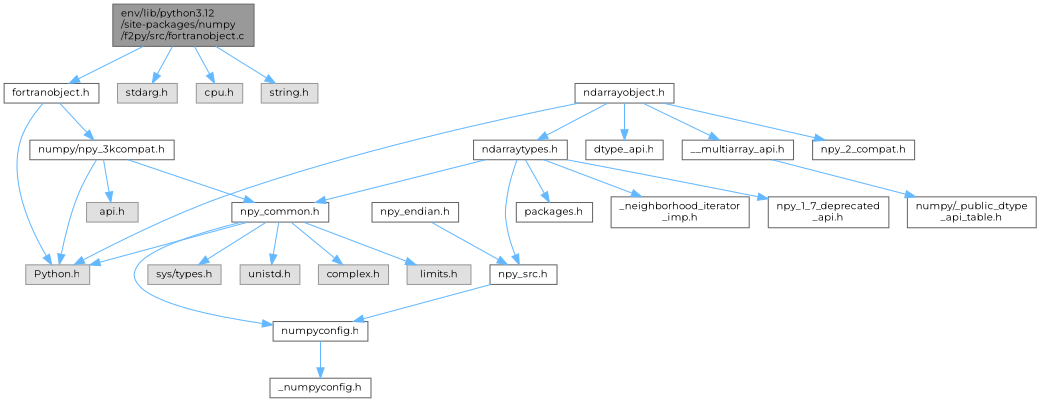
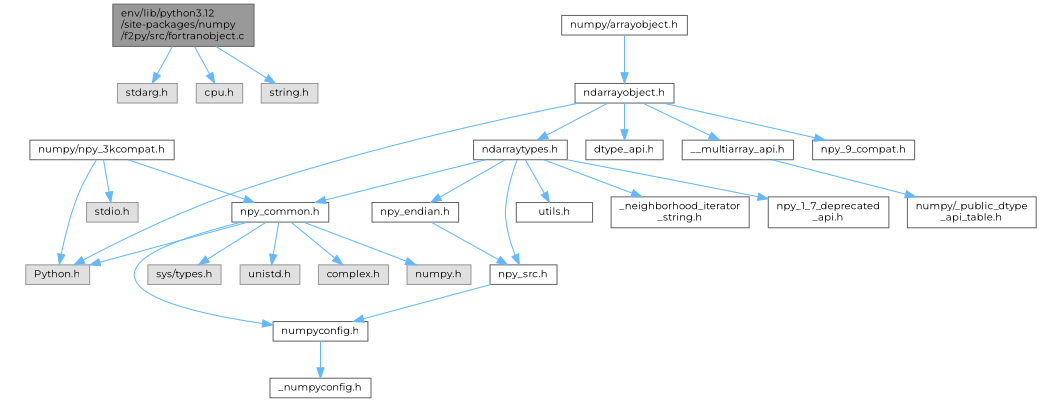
node "numpy/arrayobject.h": added
node "fortranobject.h": removed
node "npy_2_compat.h": label "npy_2_compat.h" -> "npy_9_compat.h"
edge "ndarraytypes.h" -> "npy_endian.h": added
node "api.h": label "api.h" -> "stdio.h"
node "packages.h": label "packages.h" -> "utils.h"
node "_neighborhood_iterator _imp.h": label "_neighborhood_iterator _imp.h" -> "_neighborhood_iterator _string.h"
node "limits.h": label "limits.h" -> "numpy.h"
